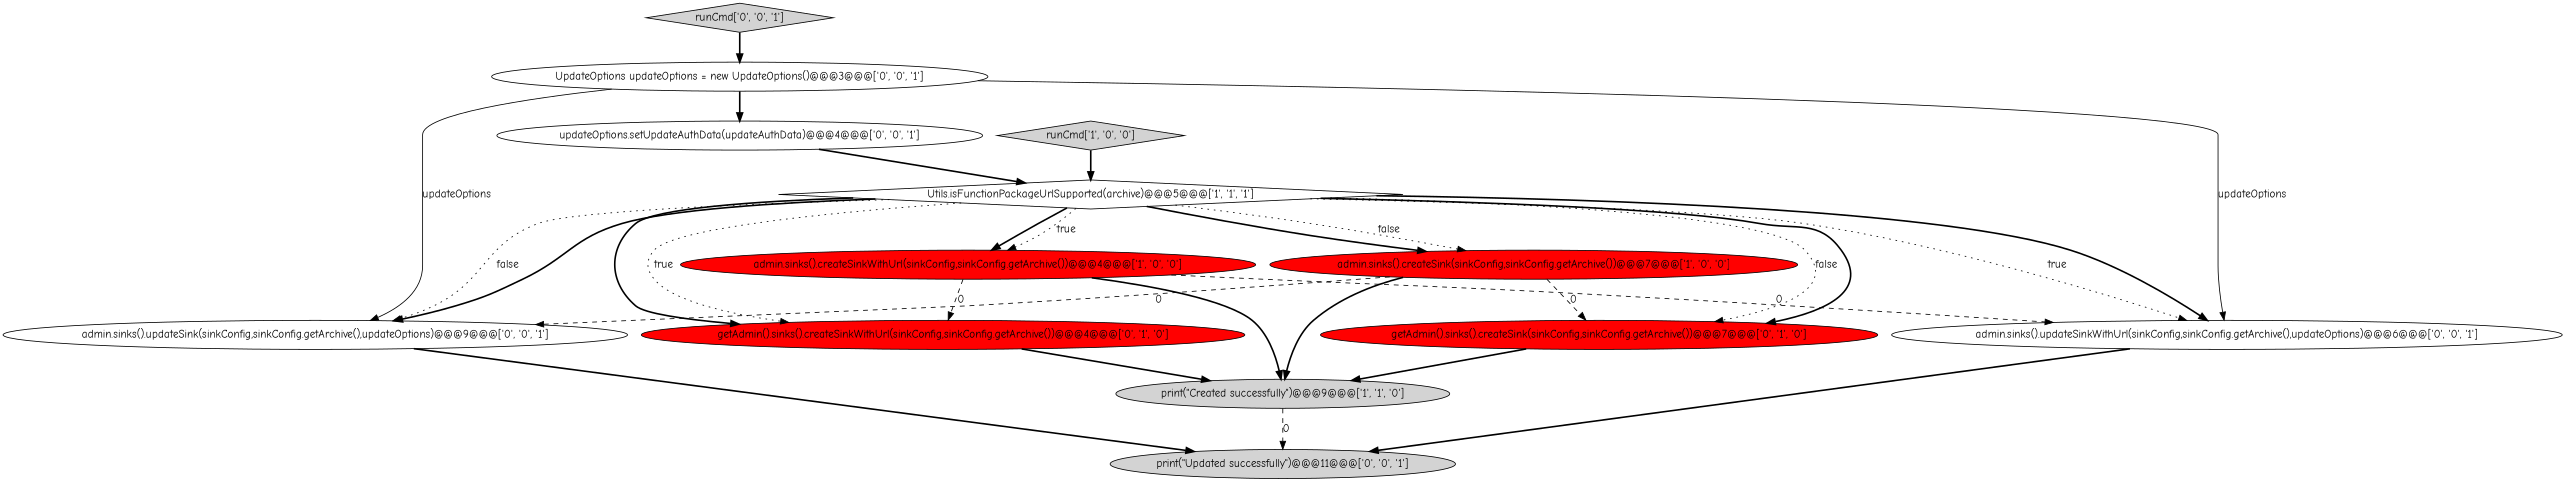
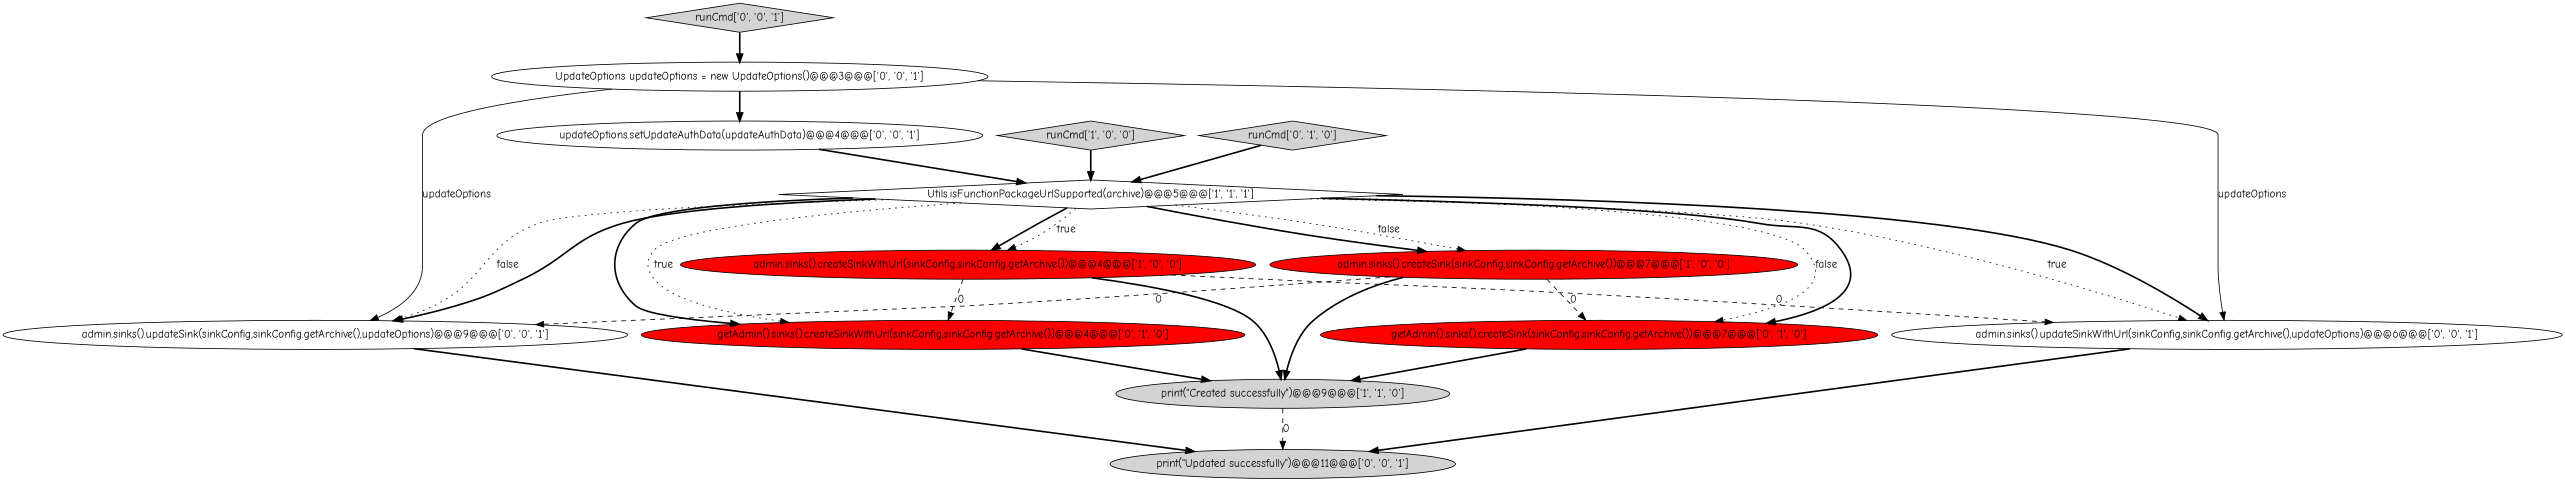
node "runCmd['0', '1', '0']": added
